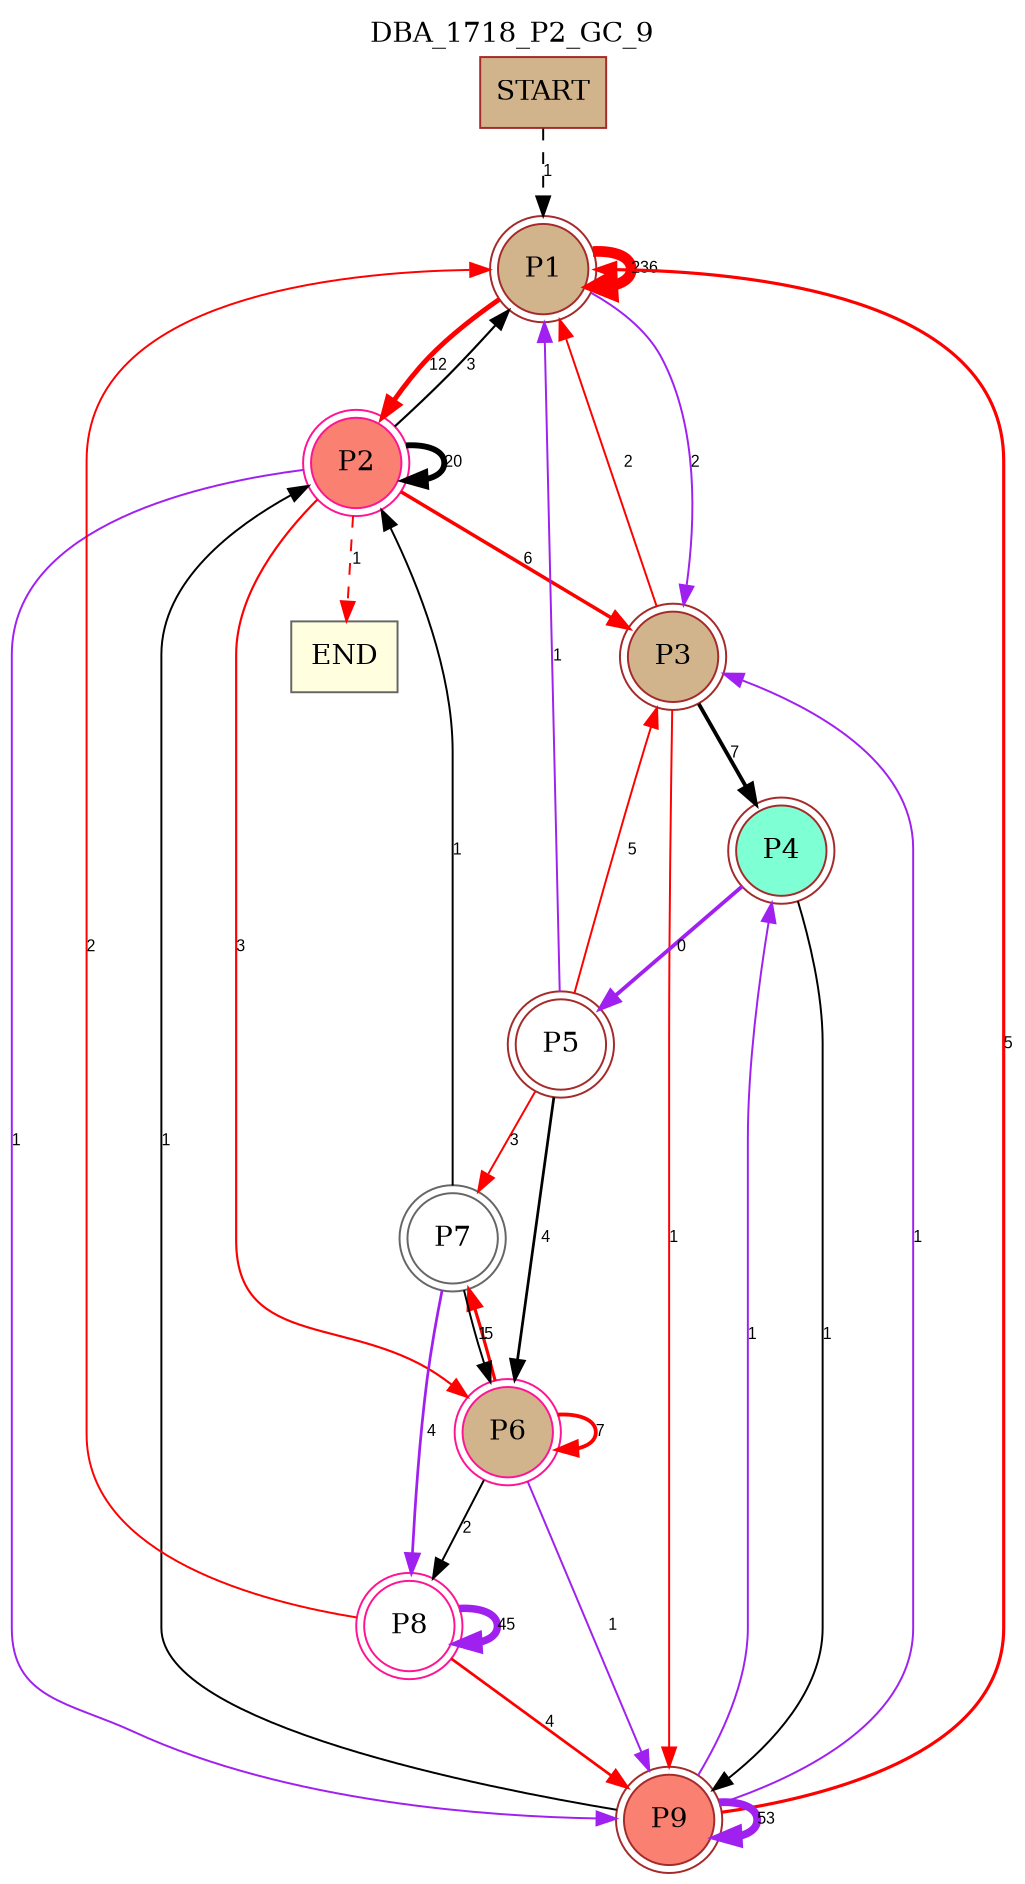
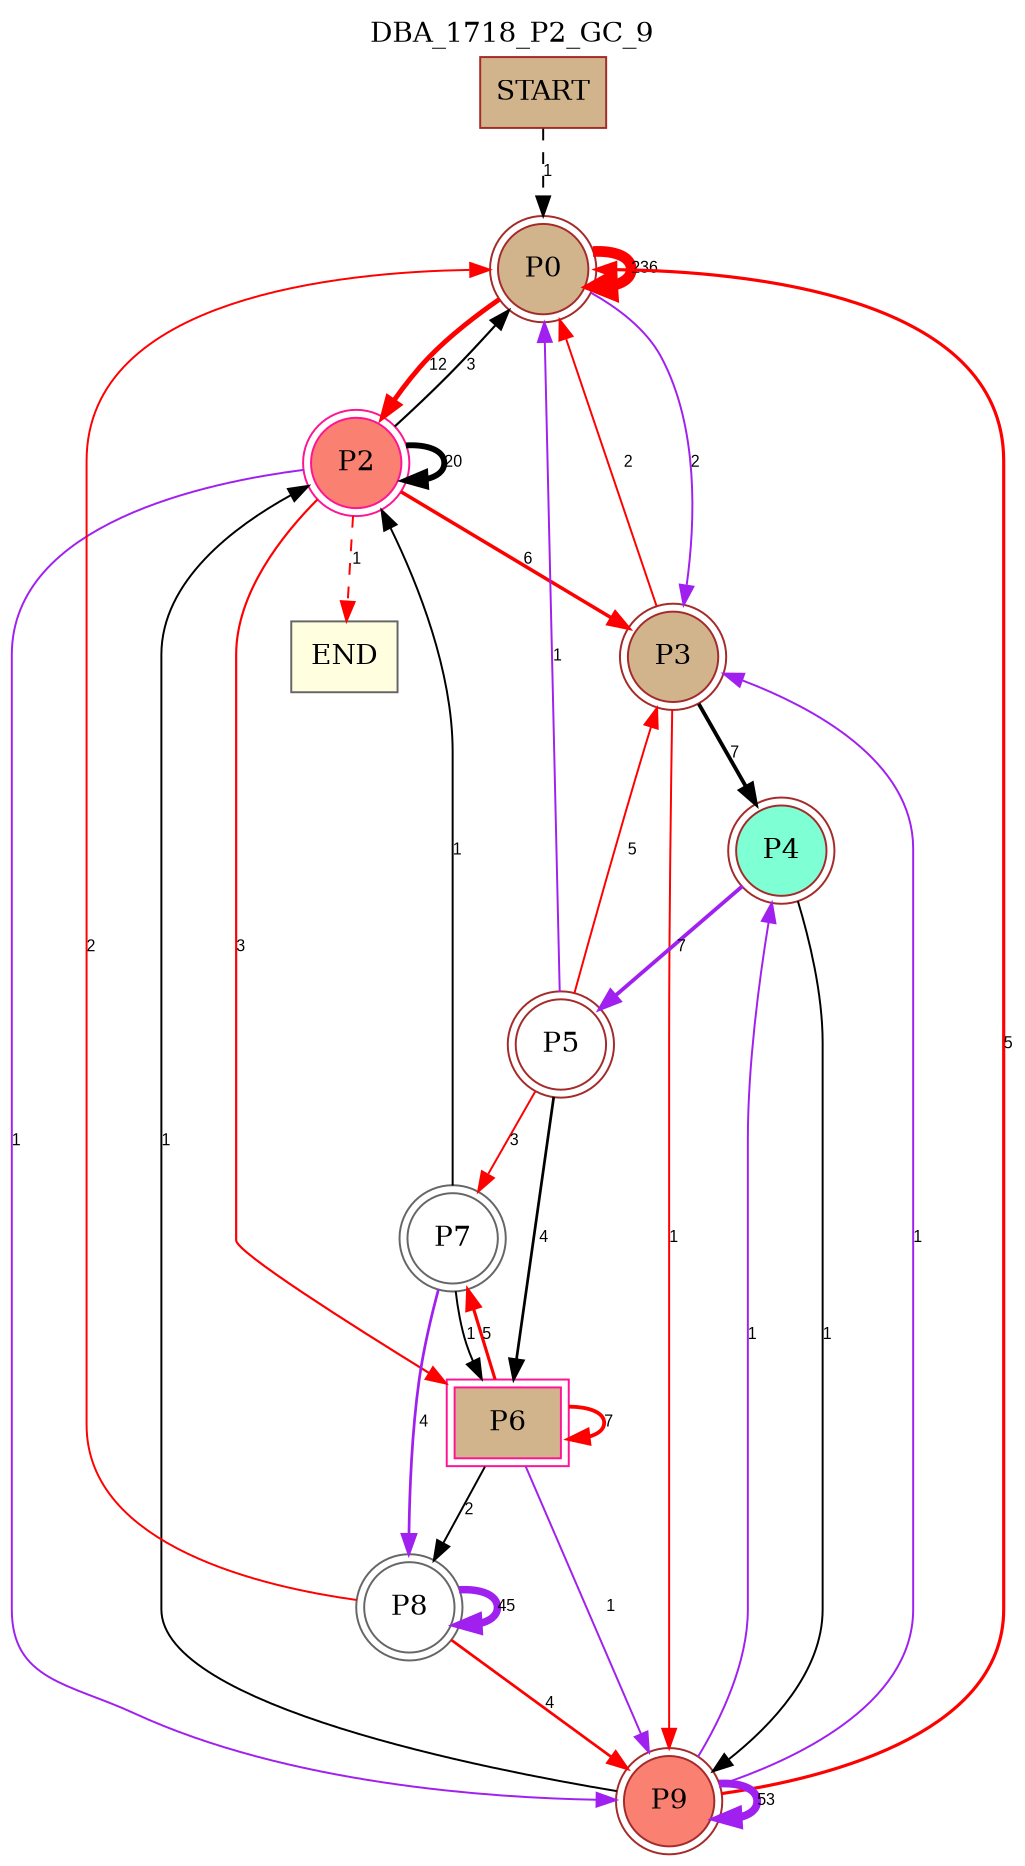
node "P1": label "P1" -> "P0"
edge "P4" -> "P5": label "0" -> "7"
node "P6": shape circle -> box
node "P8": color deeppink -> gray40
